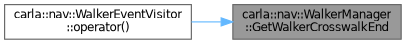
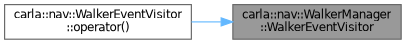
node "carla::nav::WalkerManager ::GetWalkerCrosswalkEnd": label "carla::nav::WalkerManager ::GetWalkerCrosswalkEnd" -> "carla::nav::WalkerManager ::WalkerEventVisitor"
